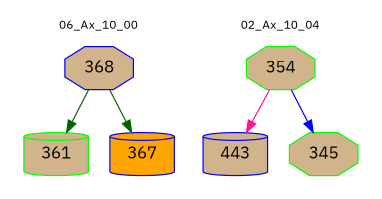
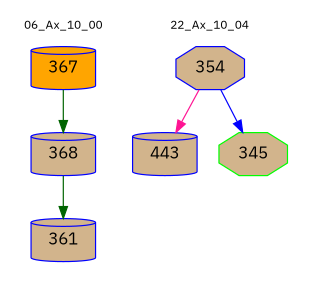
cluster "02_Ax_10_04": label "02_Ax_10_04" -> "22_Ax_10_04"
node "368": shape octagon -> cylinder
node "354": color green -> blue
edge "368" -> "367": reversed
node "361": color green -> blue
